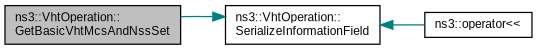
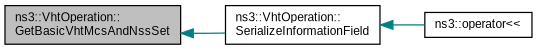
edge "ns3::VhtOperation:: GetBasicVhtMcsAndNssSet" -> "ns3::VhtOperation:: SerializeInformationField": reversed
